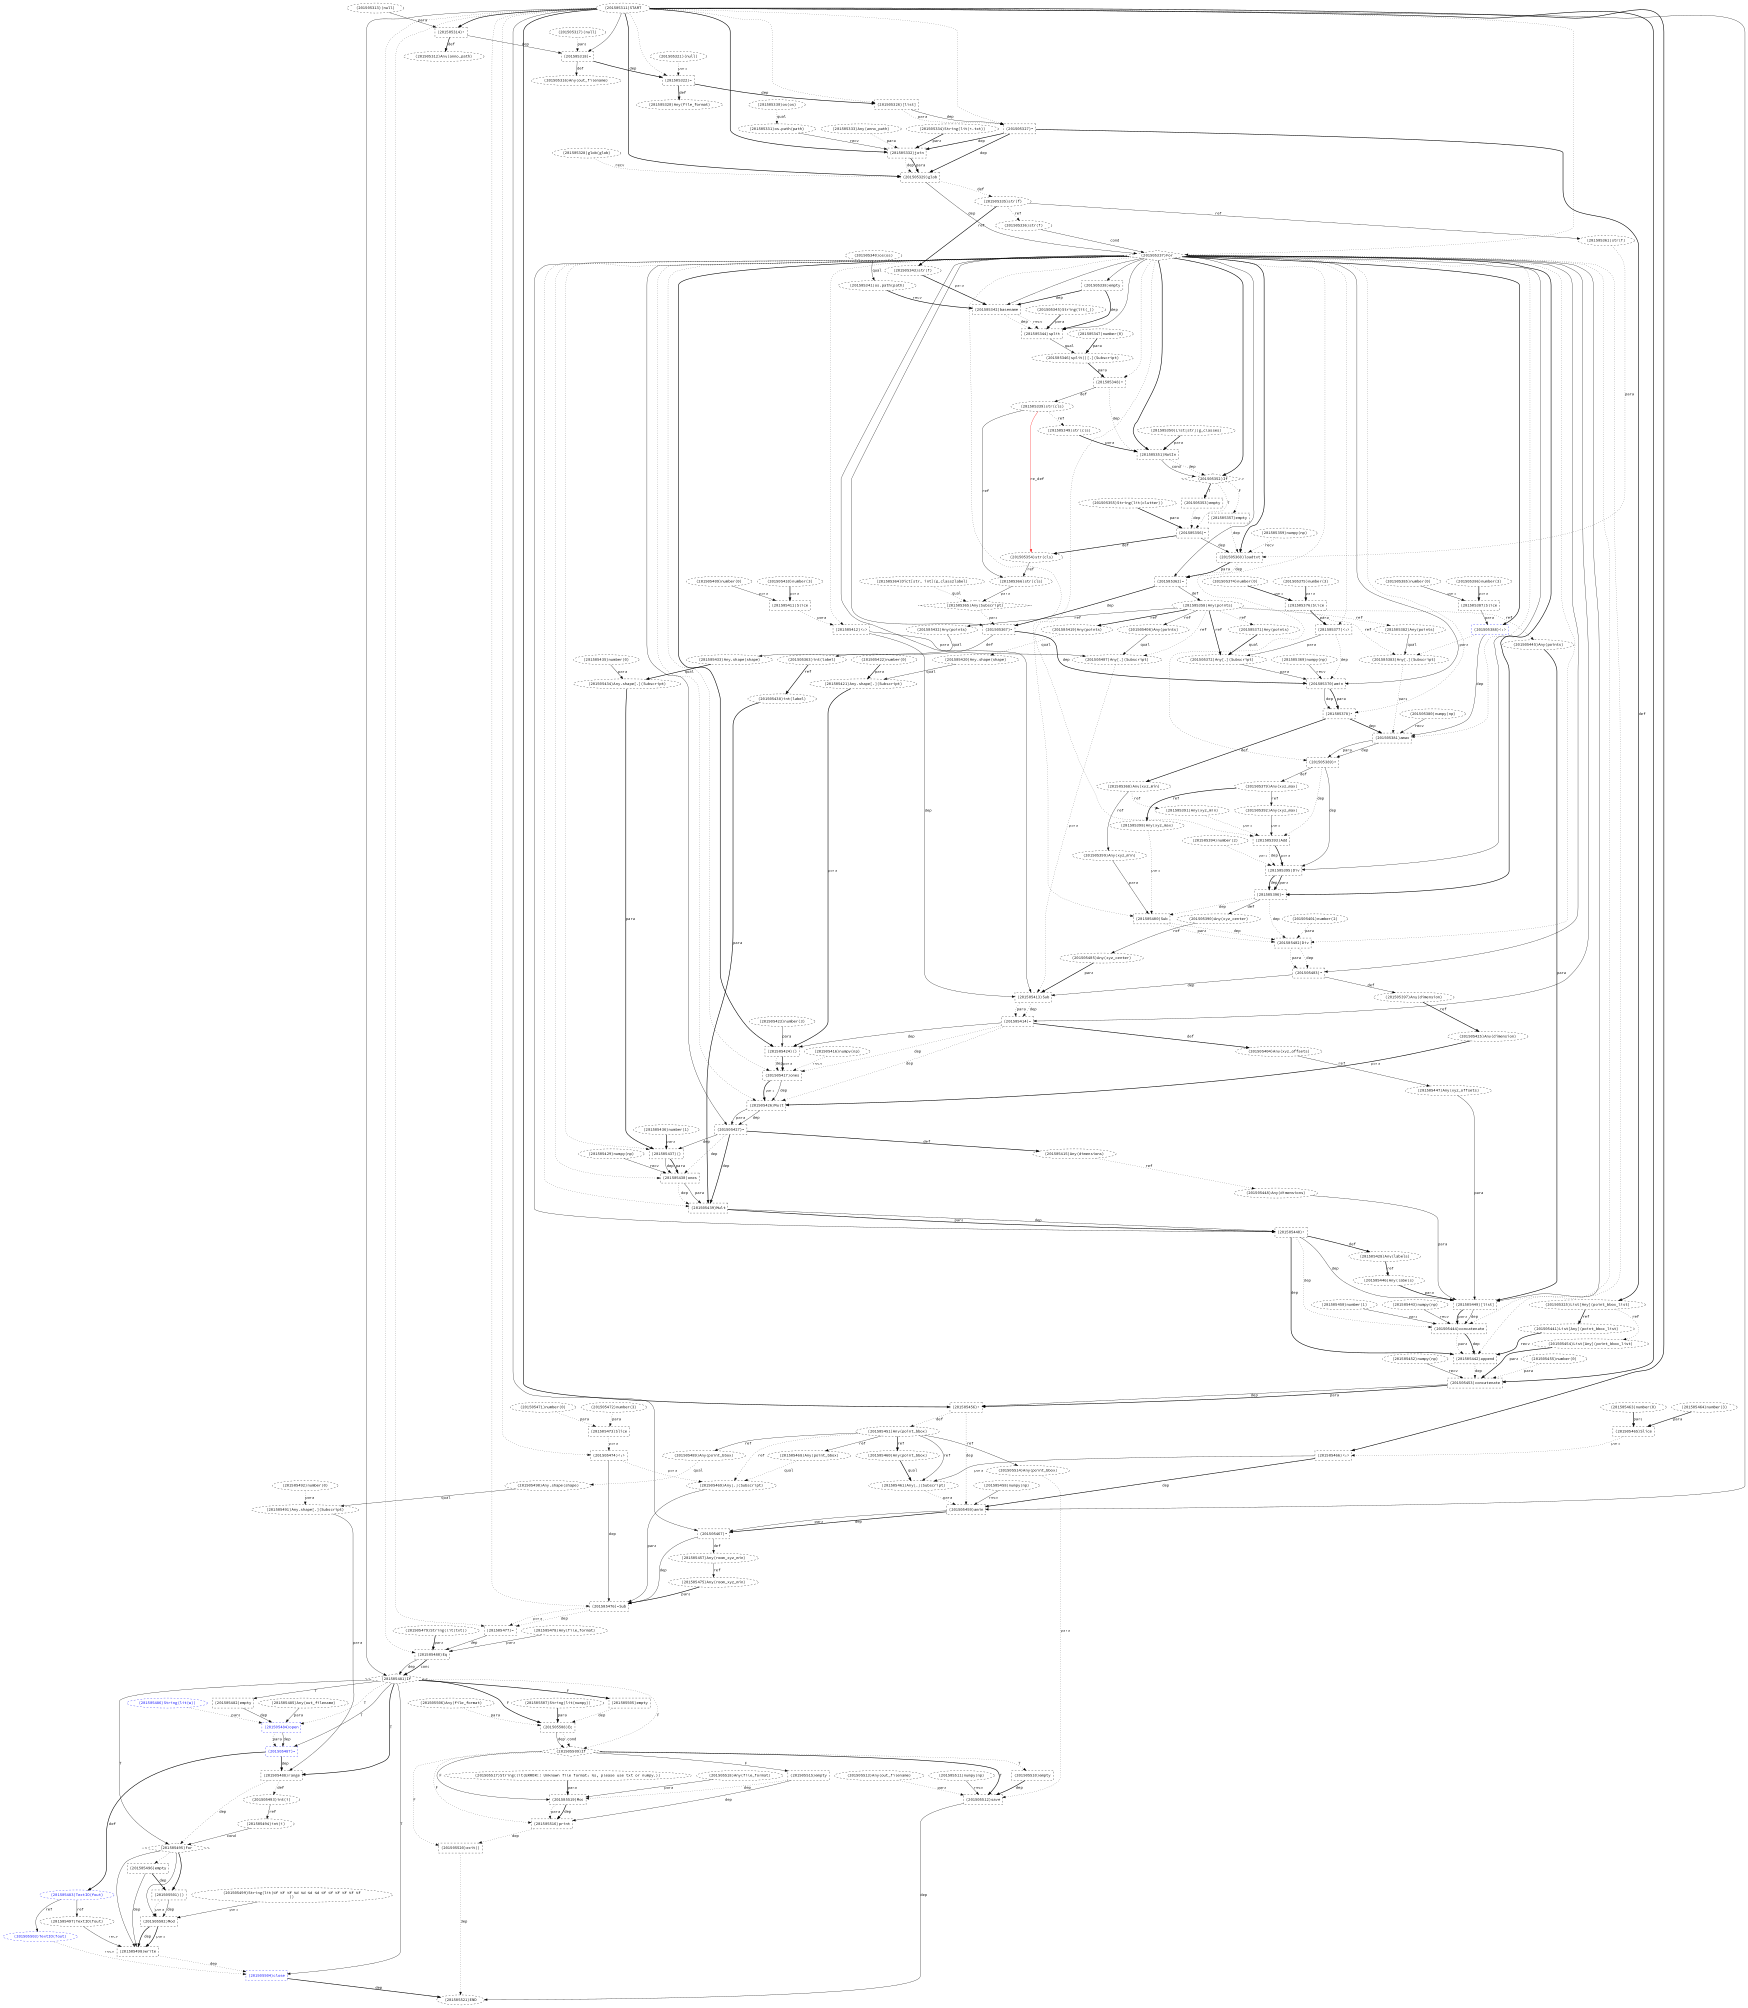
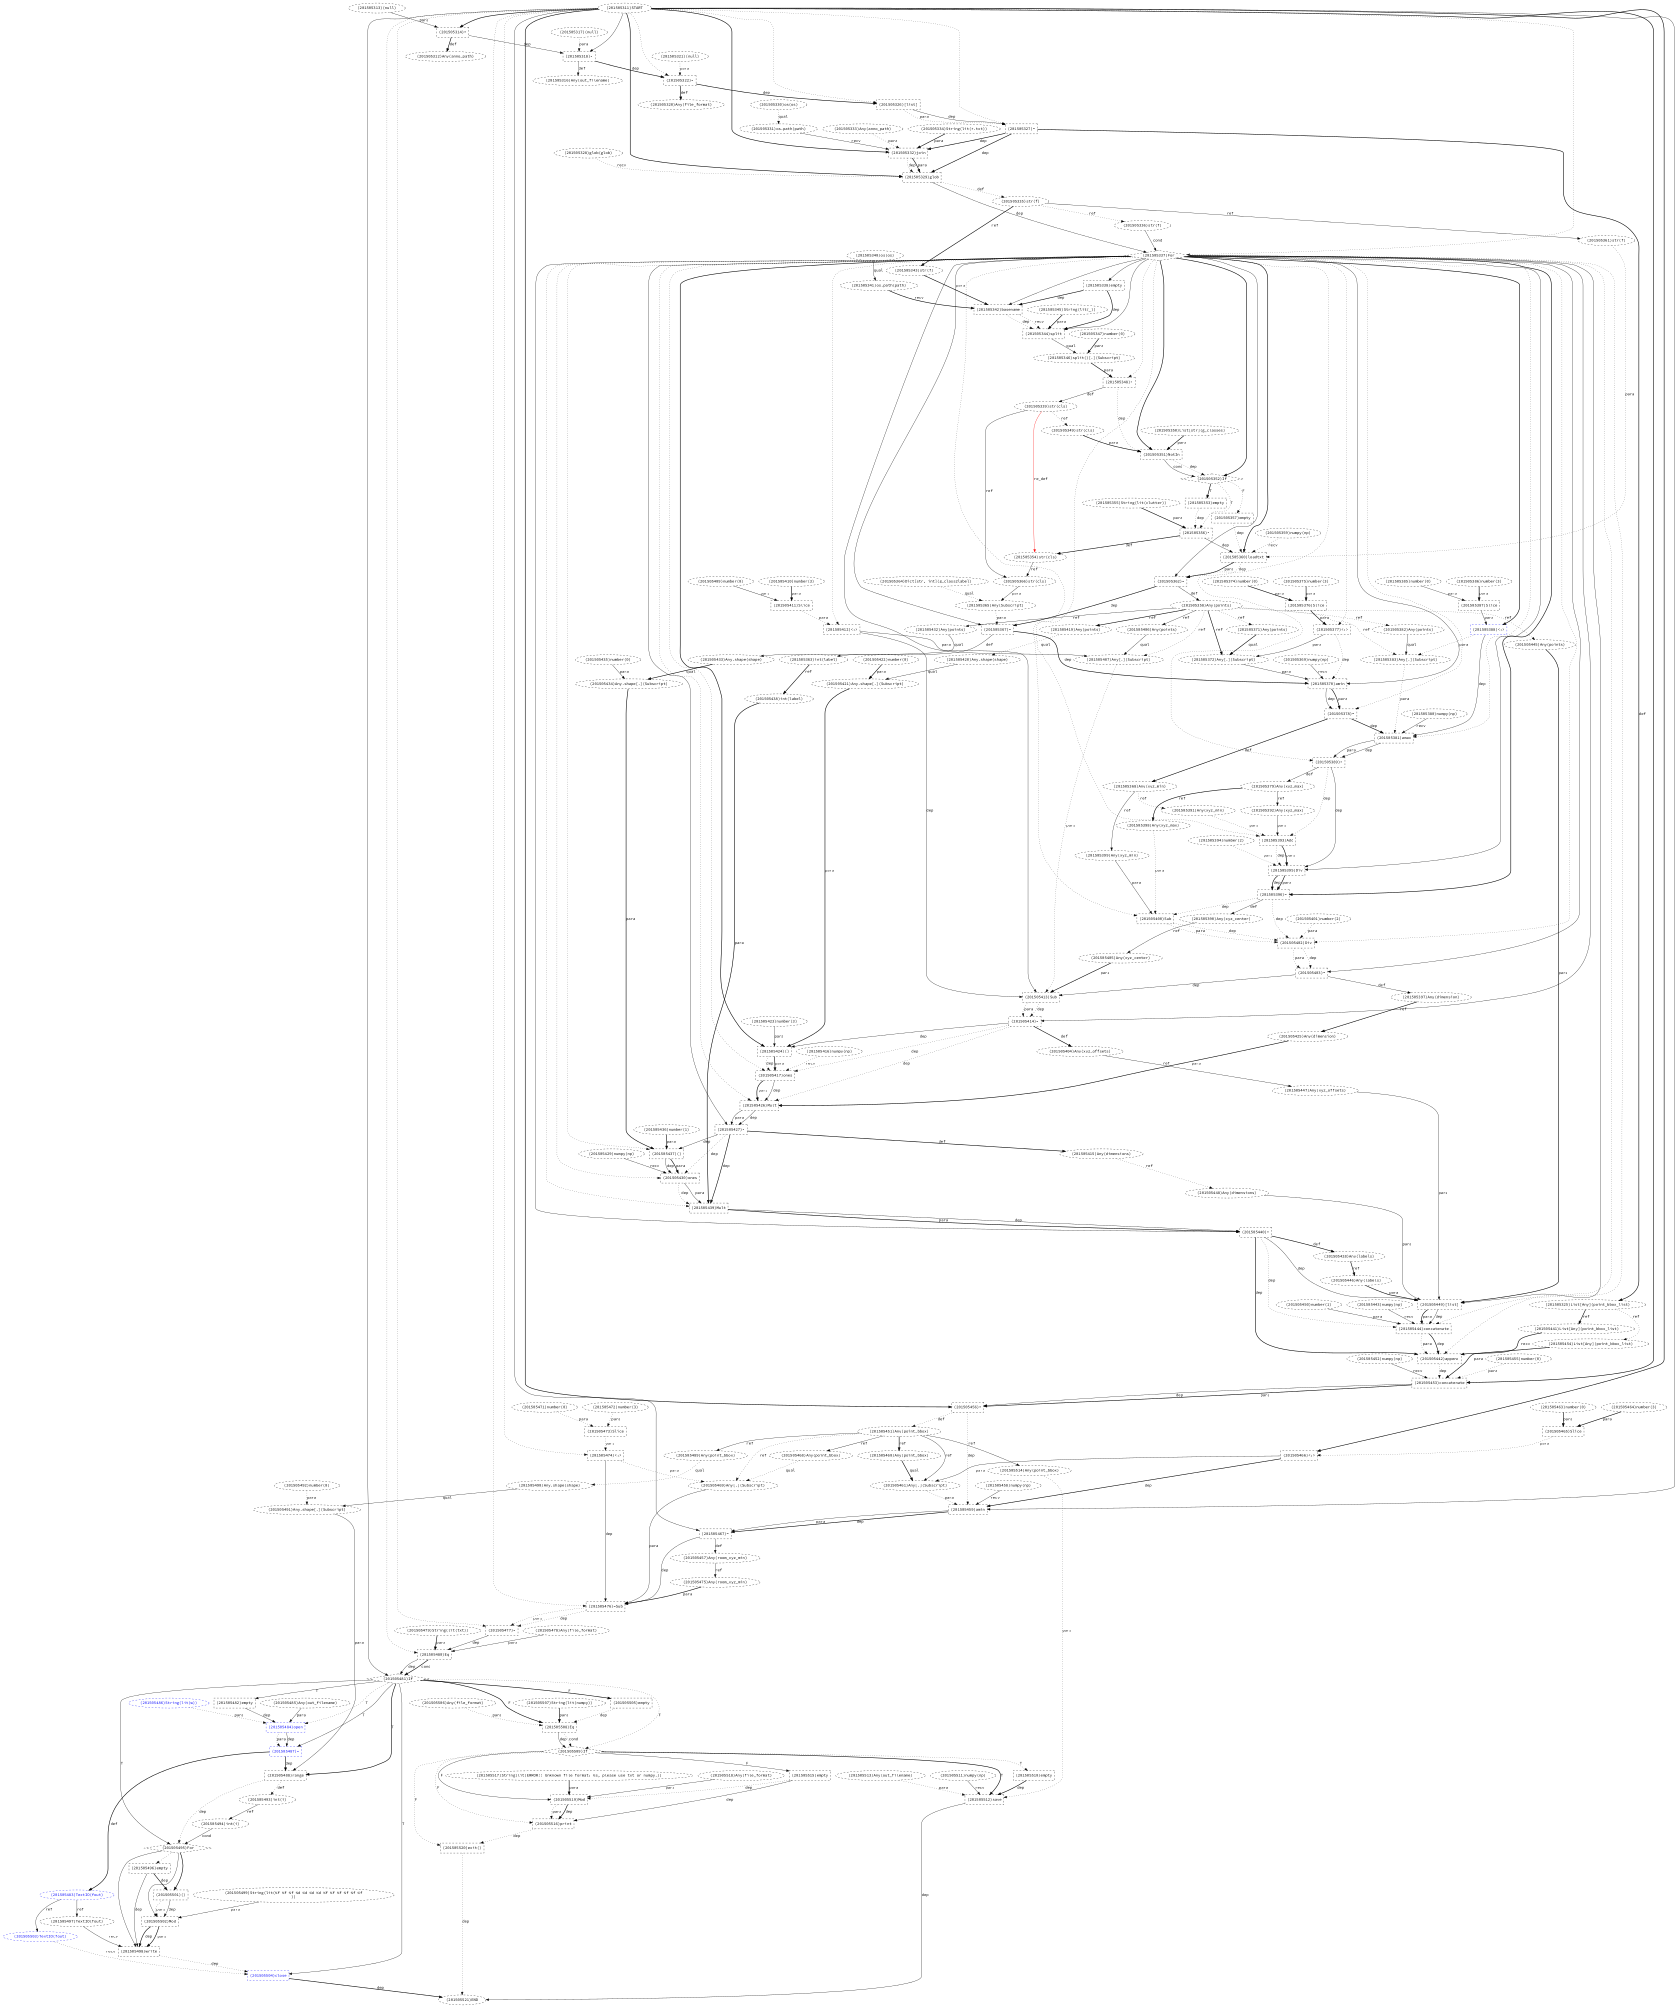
node "(201505365)Any(Subscript)": shape diamond -> ellipse
